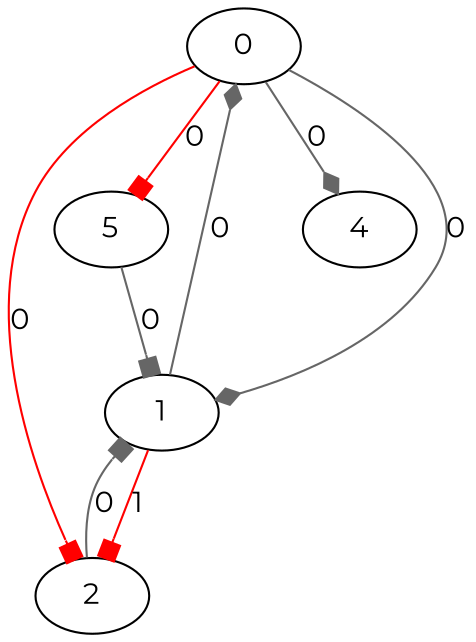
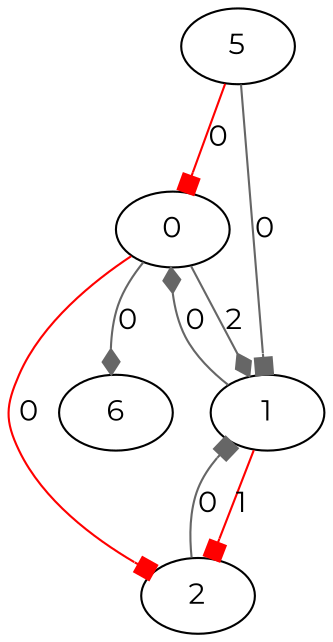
edge "0" -> "5": reversed
node "4": label "4" -> "6"
edge "0" -> "1": label "0" -> "2"
